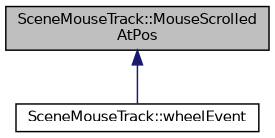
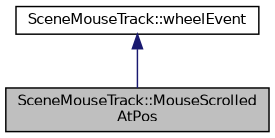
edge "SceneMouseTrack::wheelEvent" -> "SceneMouseTrack::MouseScrolled AtPos": reversed
